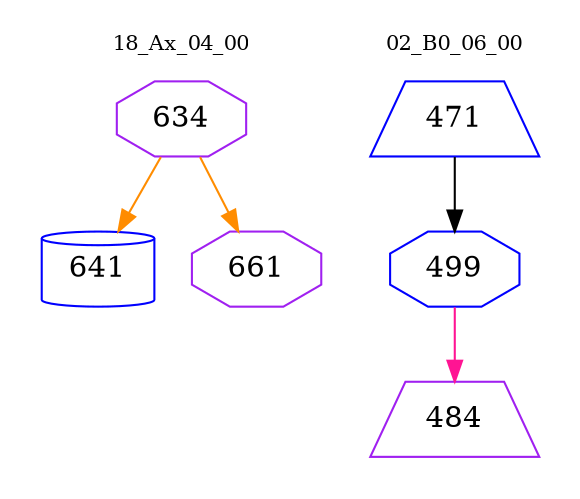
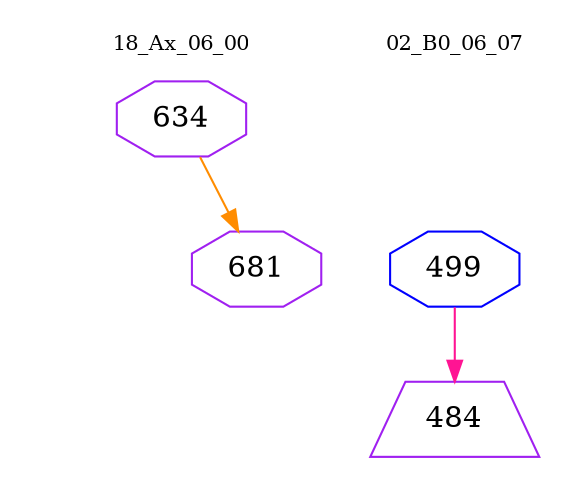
cluster "18_Ax_04_00": label "18_Ax_04_00" -> "18_Ax_06_00"
cluster "02_B0_06_00": label "02_B0_06_00" -> "02_B0_06_07"
node "471": removed
node "641": removed
node "661": label "661" -> "681"
